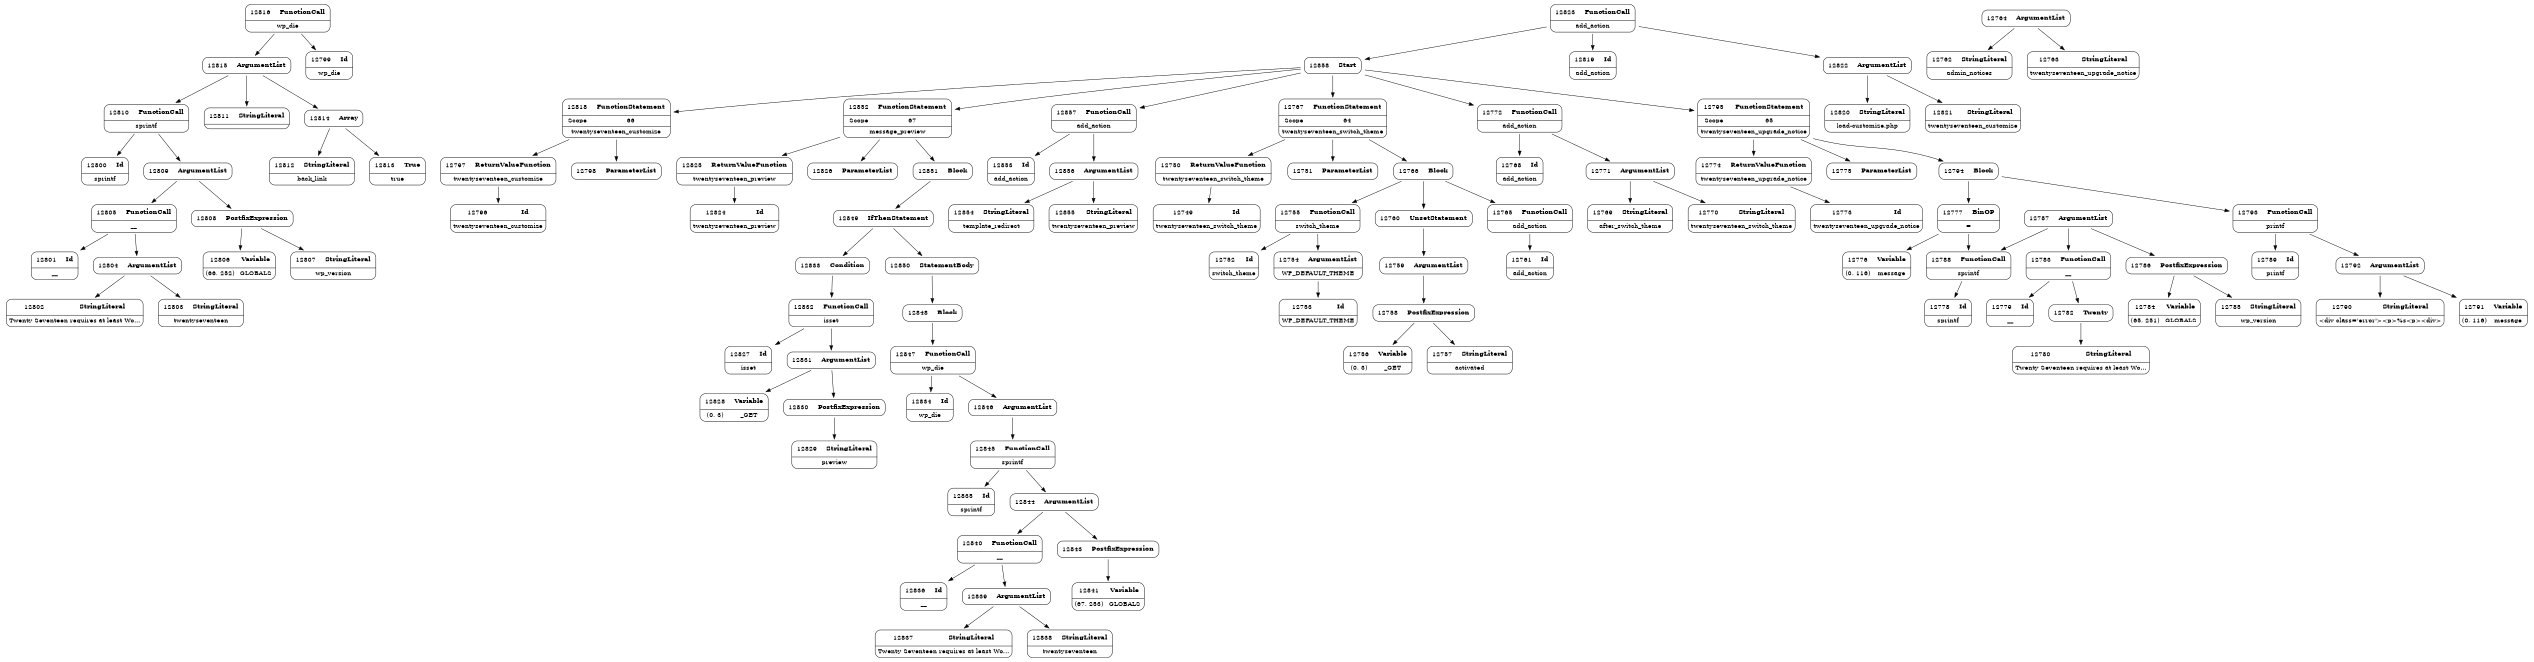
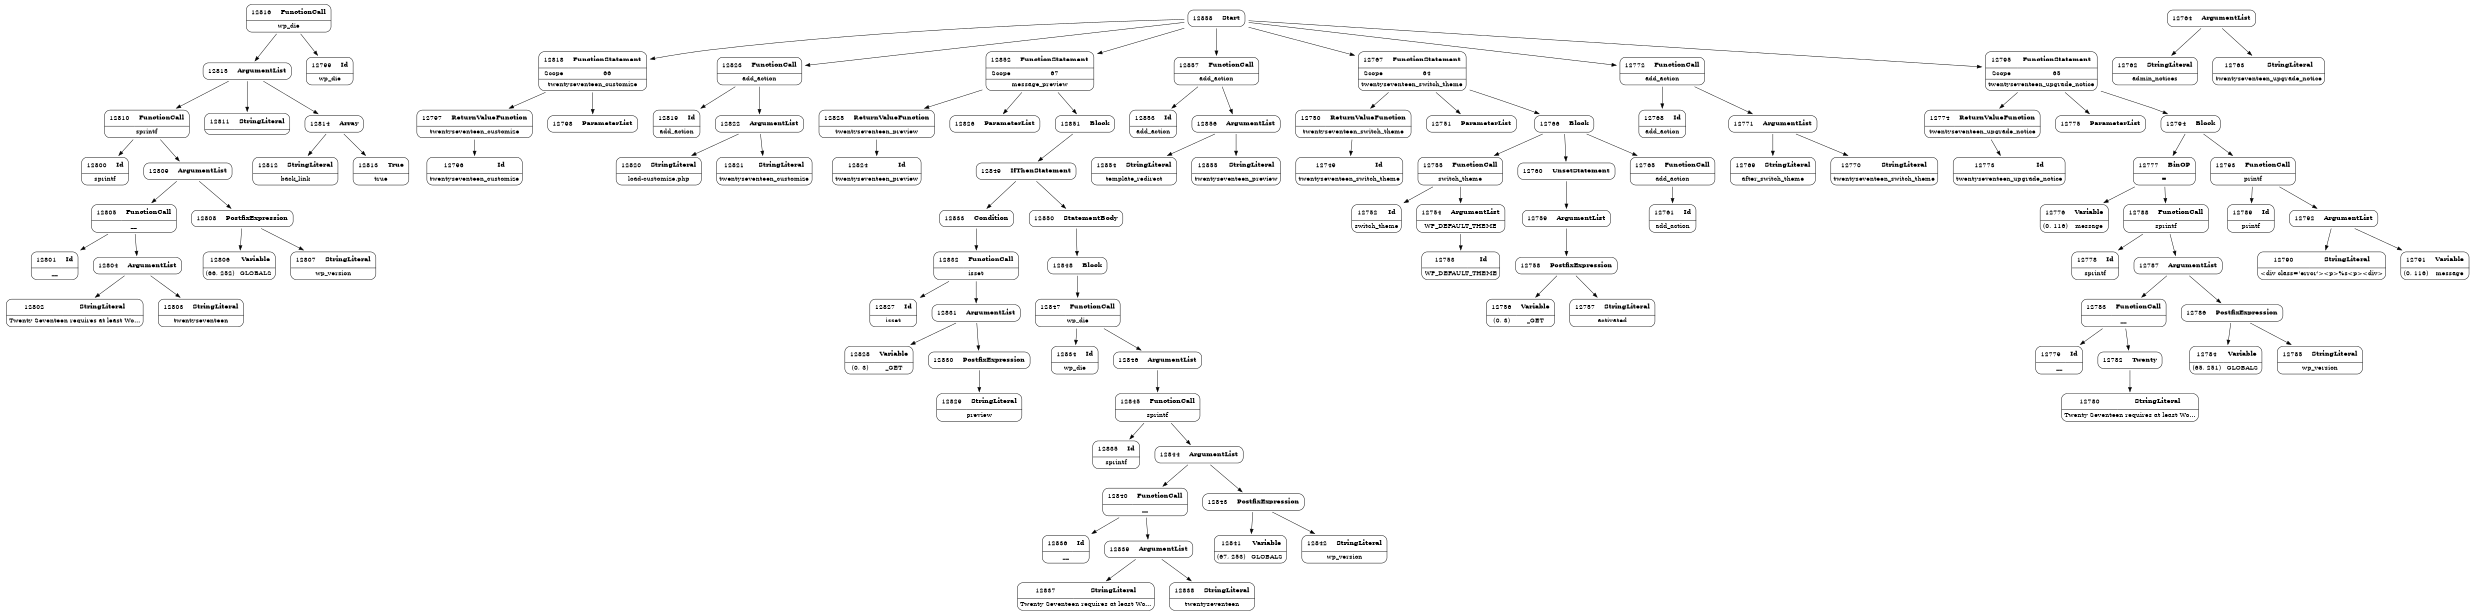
edge "12823" -> "12858": reversed
edge "12787" -> "12788": reversed
node "12842": added
